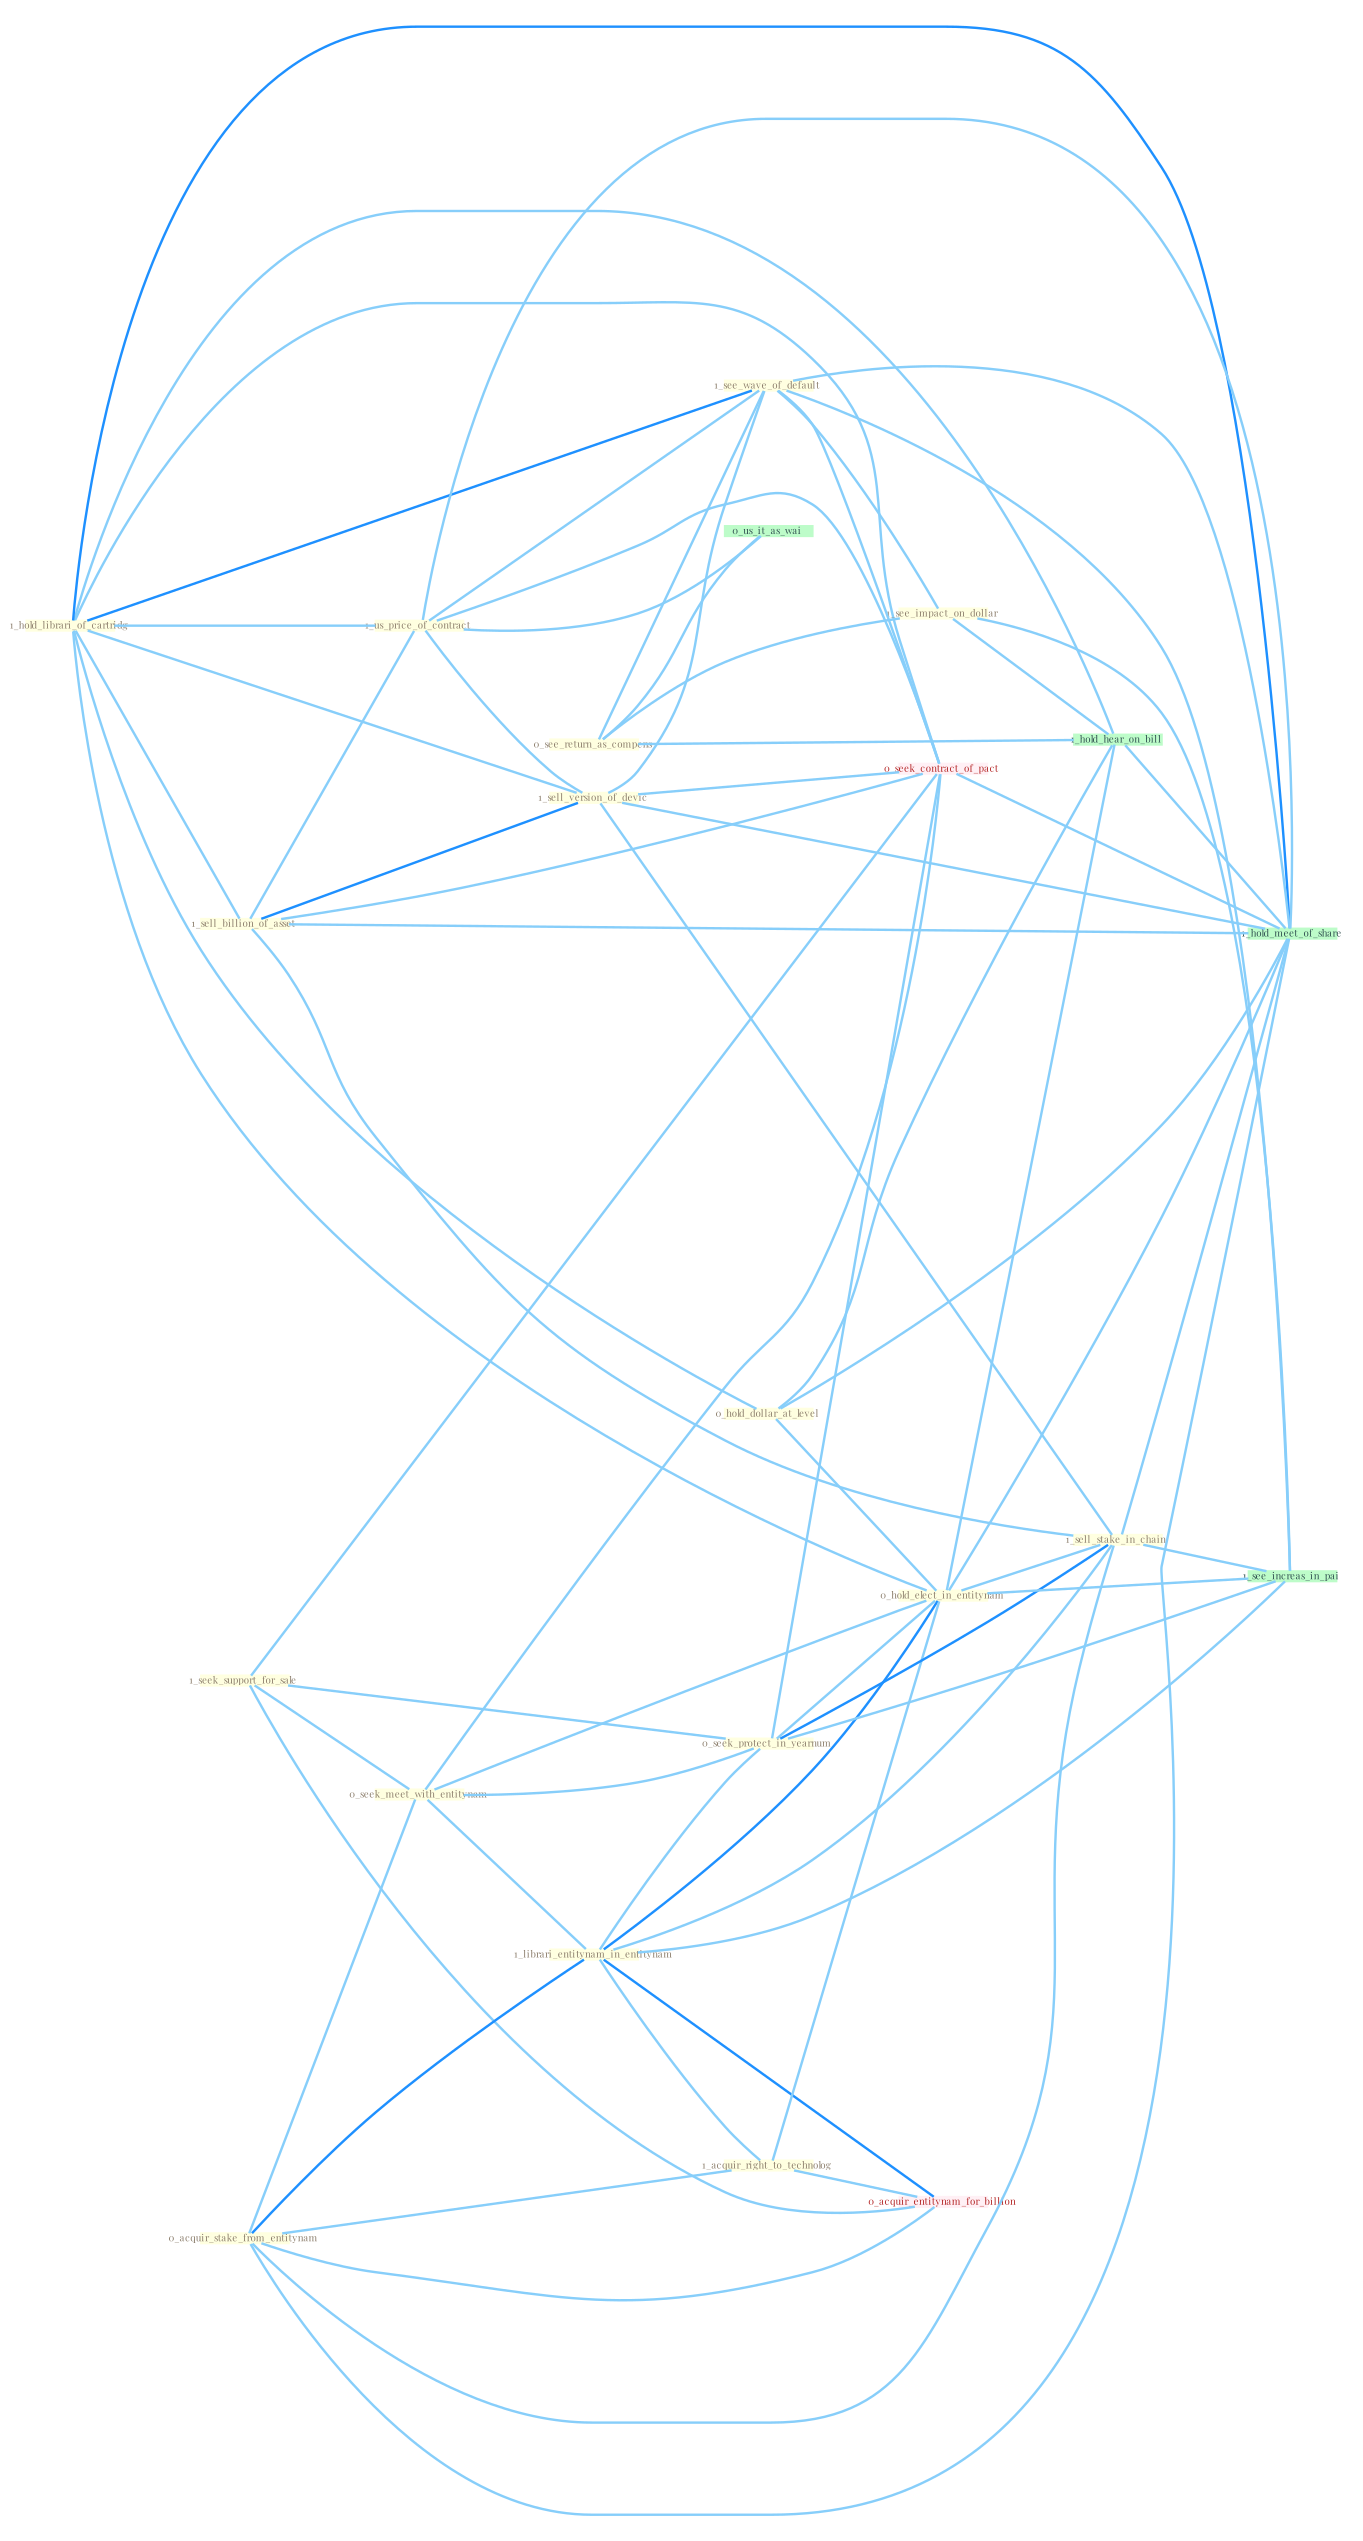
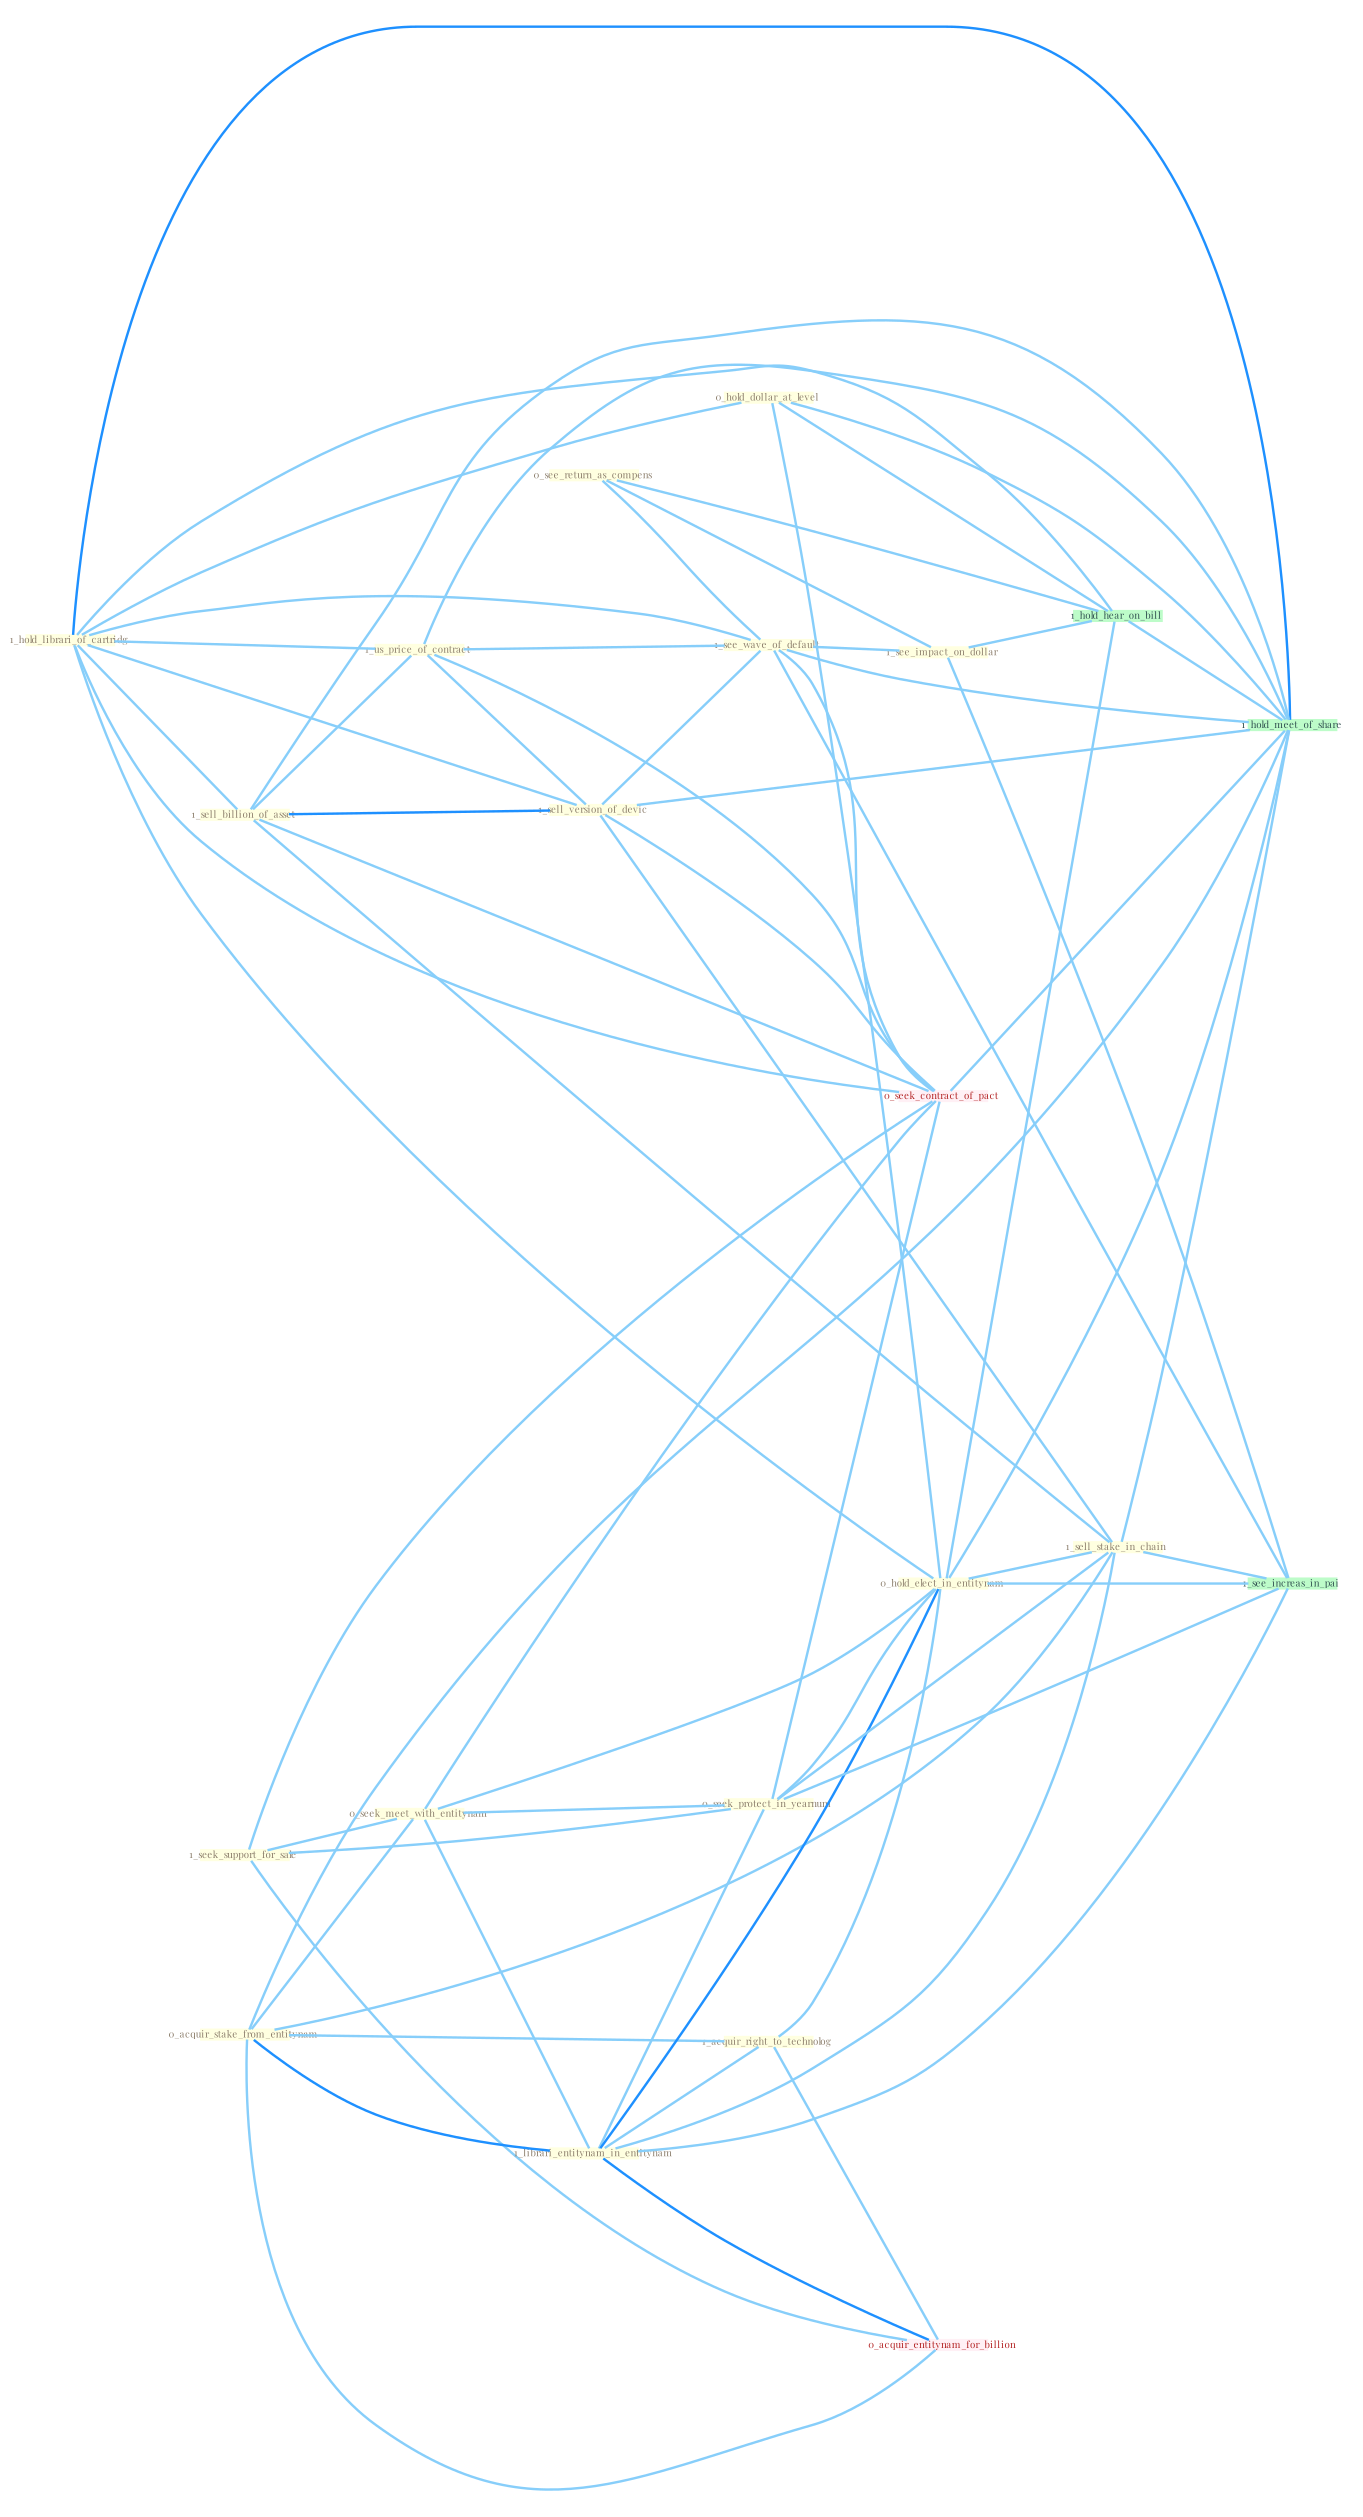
edge "1_see_wave_of_default" -- "1_hold_librari_of_cartridg": color #1e90ff -> #87cefa
node "0_us_it_as_wai": removed
edge "1_sell_stake_in_chain" -- "0_seek_protect_in_yearnum": color #1e90ff -> #87cefa
